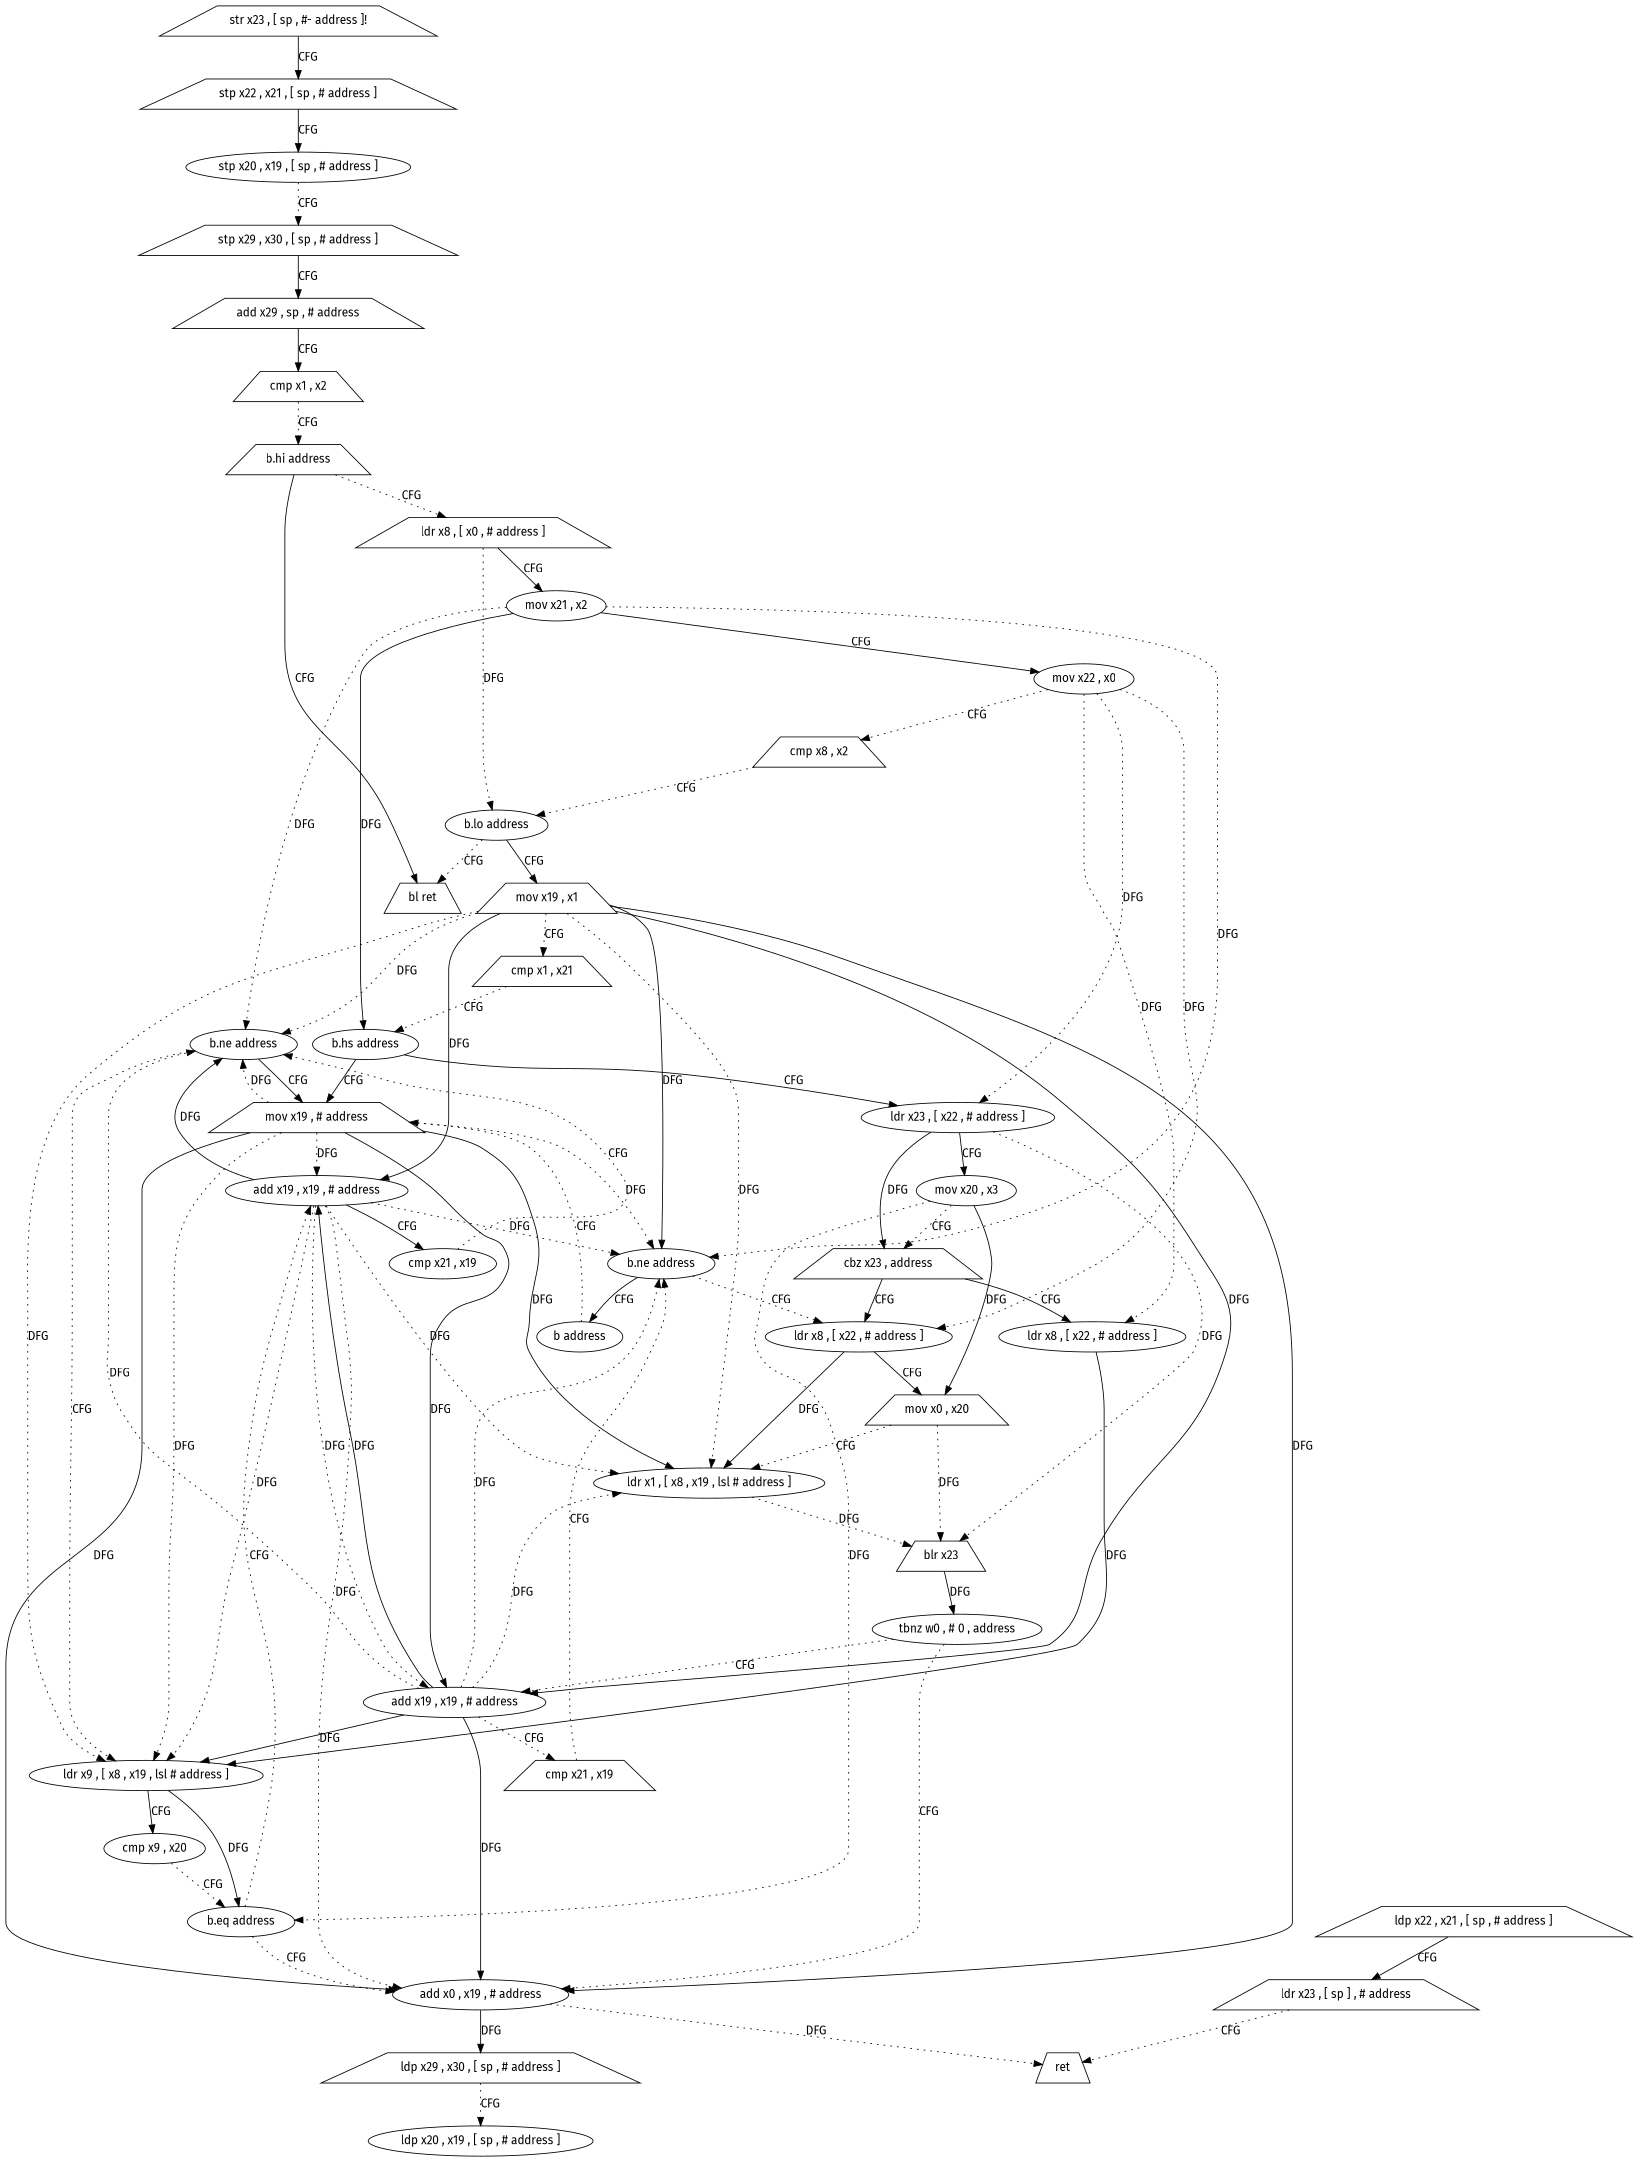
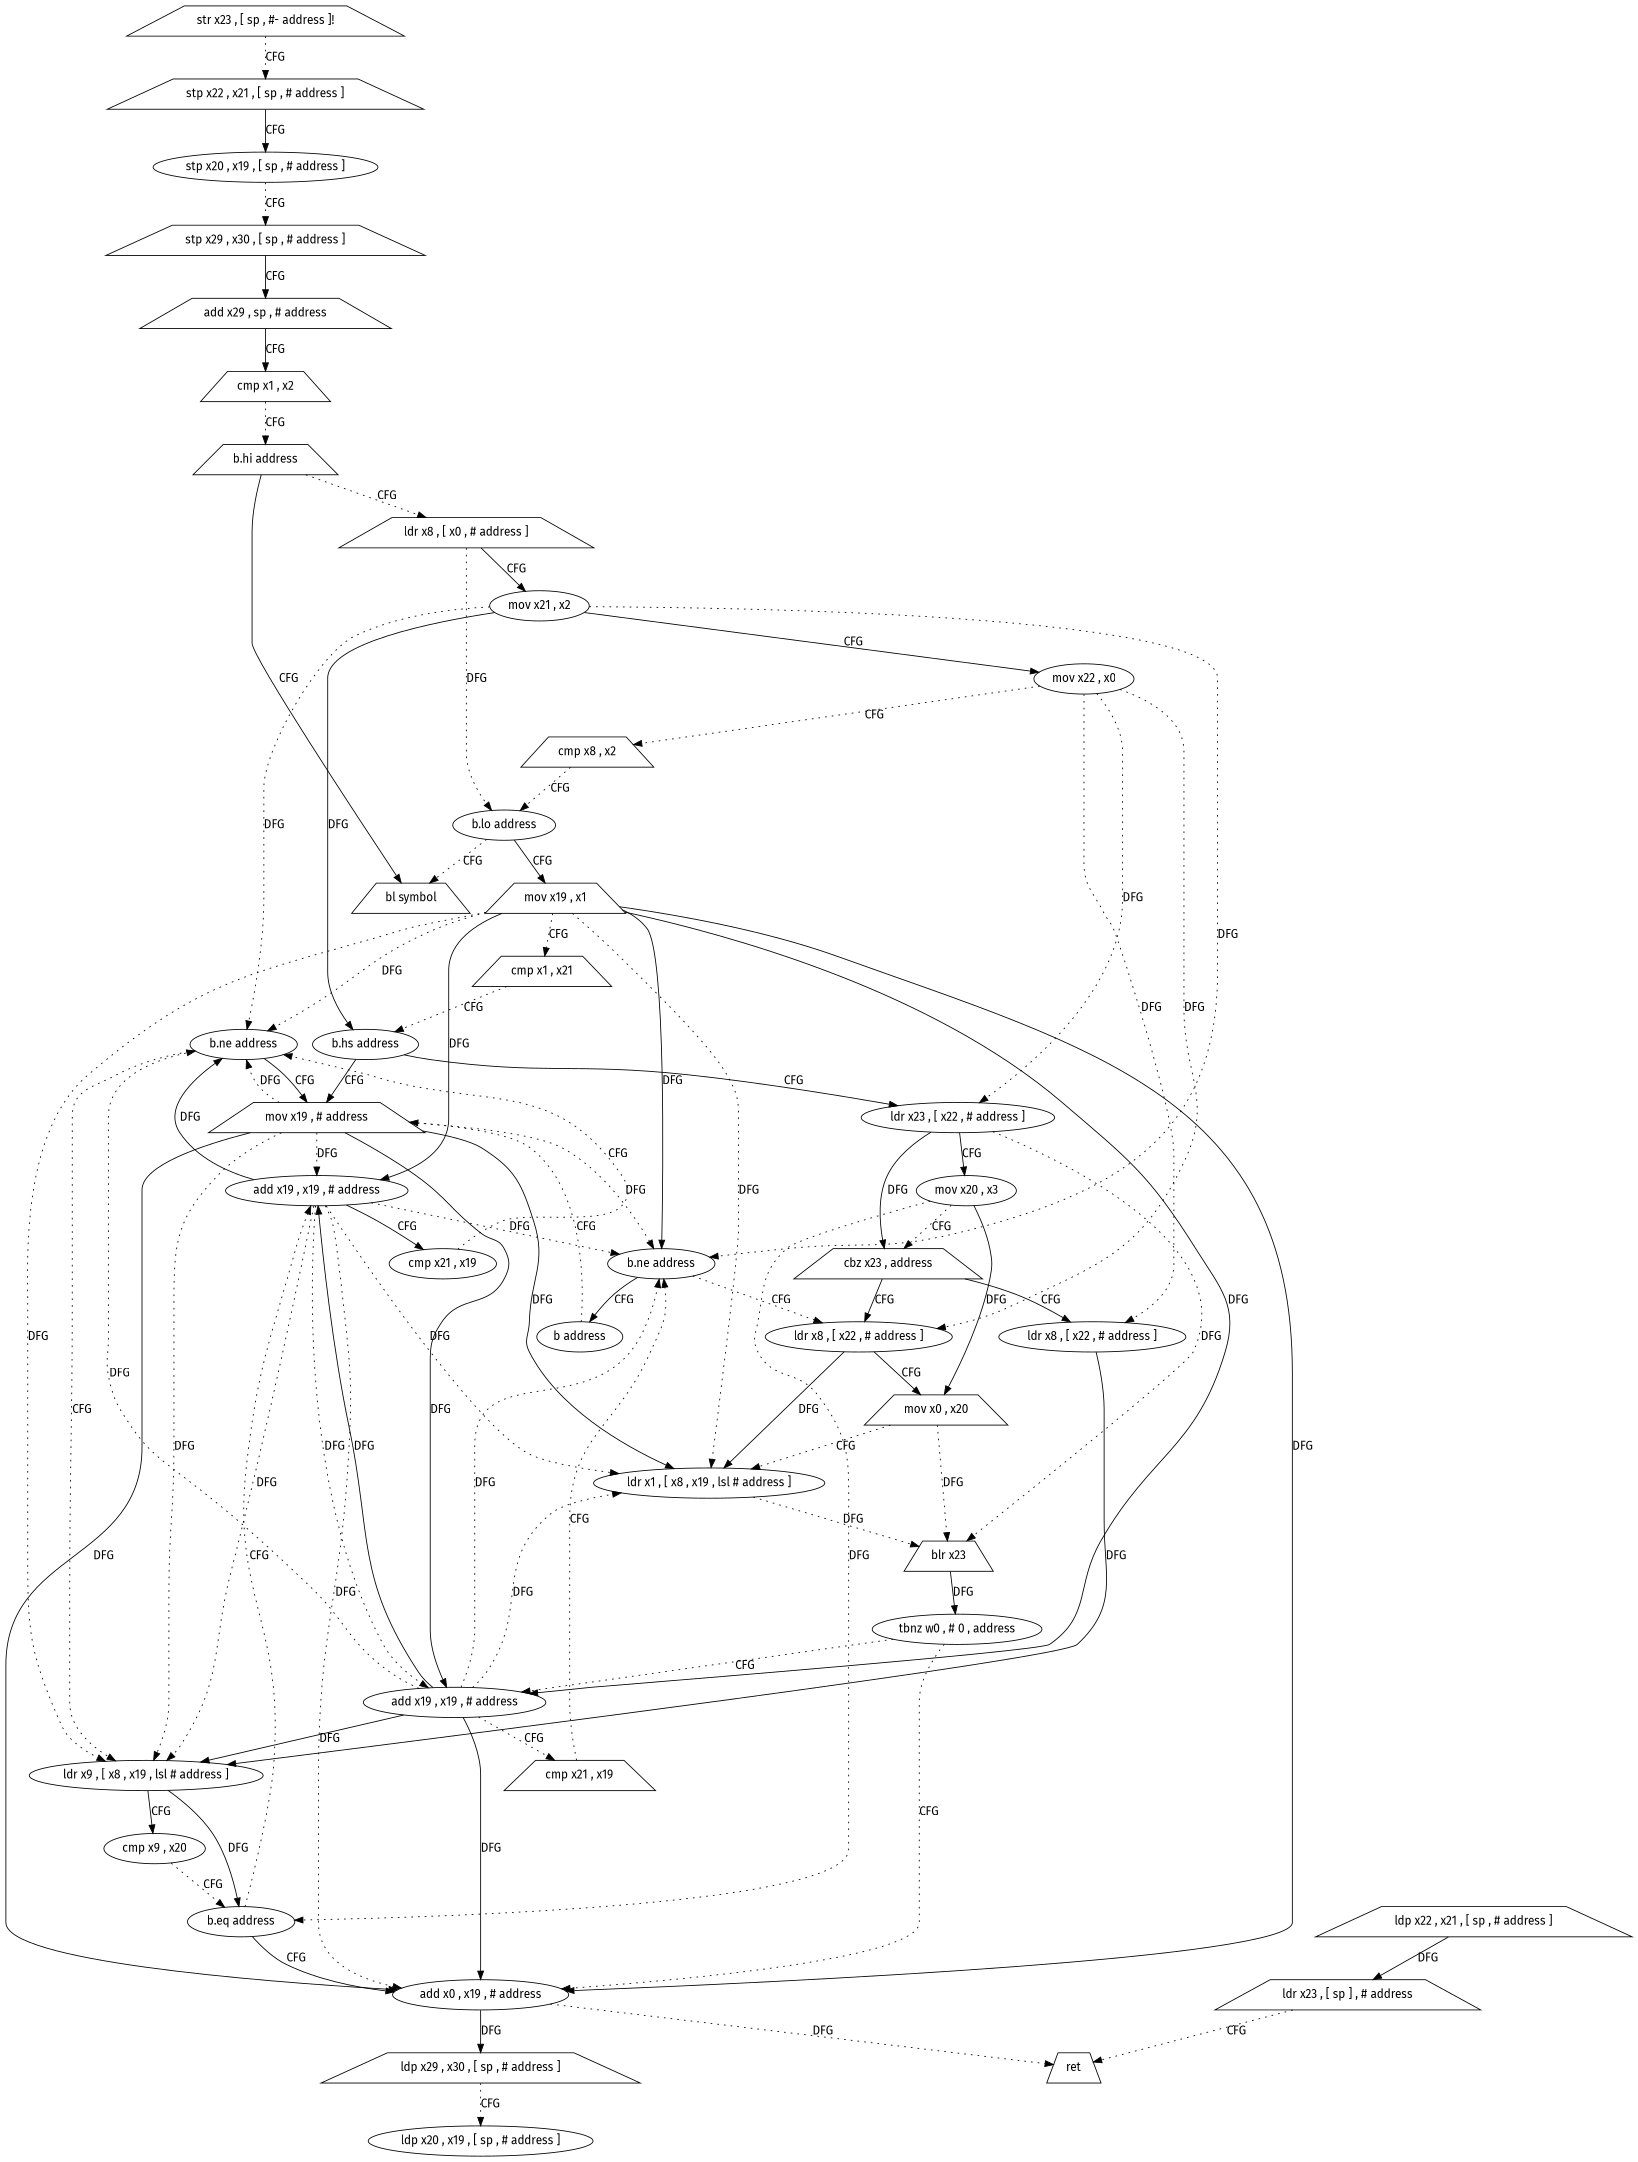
edge "str x23 , [ sp , #- address ]!" -> "stp x22 , x21 , [ sp , # address ]": style solid -> dotted
node "bl ret": label "bl ret" -> "bl symbol"
edge "ldp x22 , x21 , [ sp , # address ]" -> "ldr x23 , [ sp ] , # address": label "CFG" -> "DFG"
edge "b.eq address" -> "add x0 , x19 , # address": style dotted -> solid
